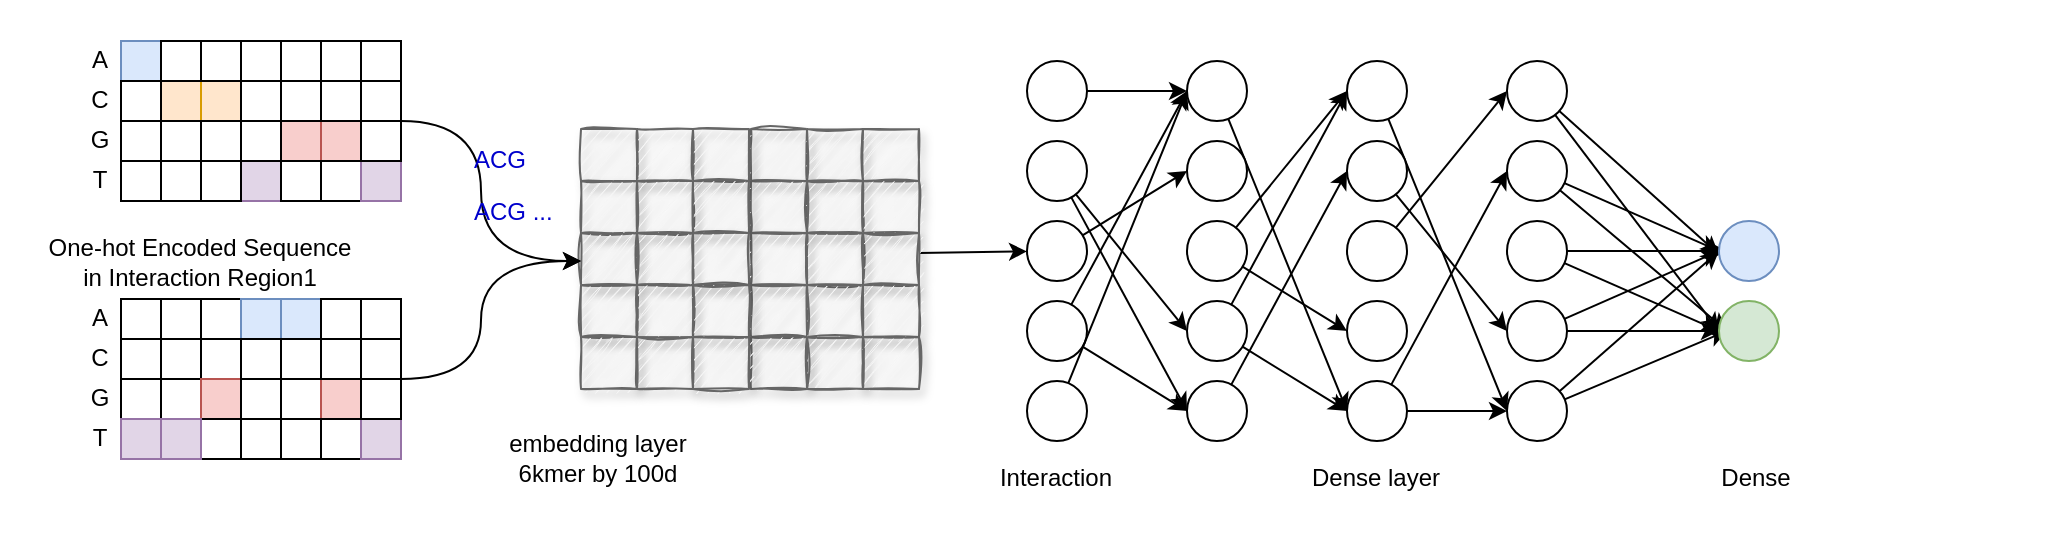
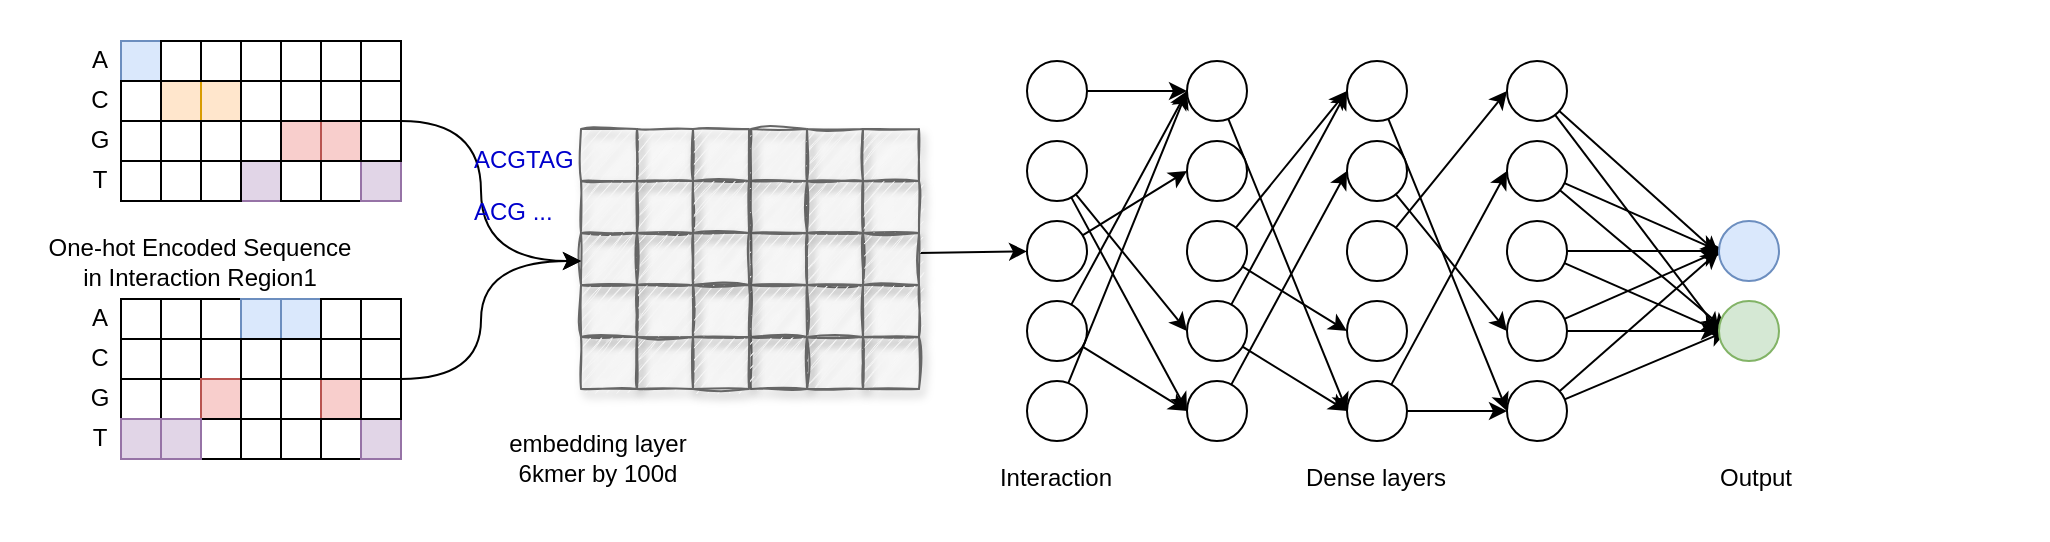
node "ACG": label "ACG" -> "ACGTAG"
node "Dense layer": label "Dense layer" -> "Dense layers"
node "Dense": label "Dense" -> "Output"
